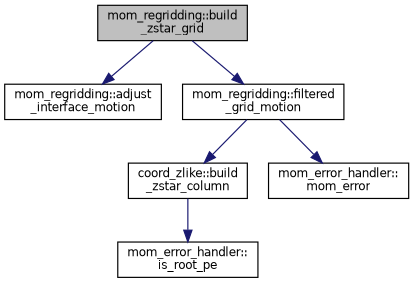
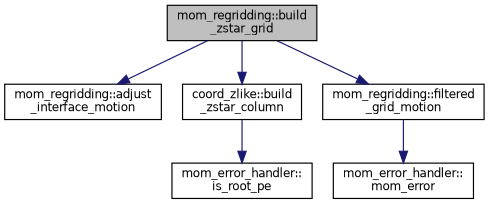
edge "mom_regridding::filtered _grid_motion" -> "coord_zlike::build _zstar_column": now "mom_regridding::build _zstar_grid" -> "coord_zlike::build _zstar_column"
